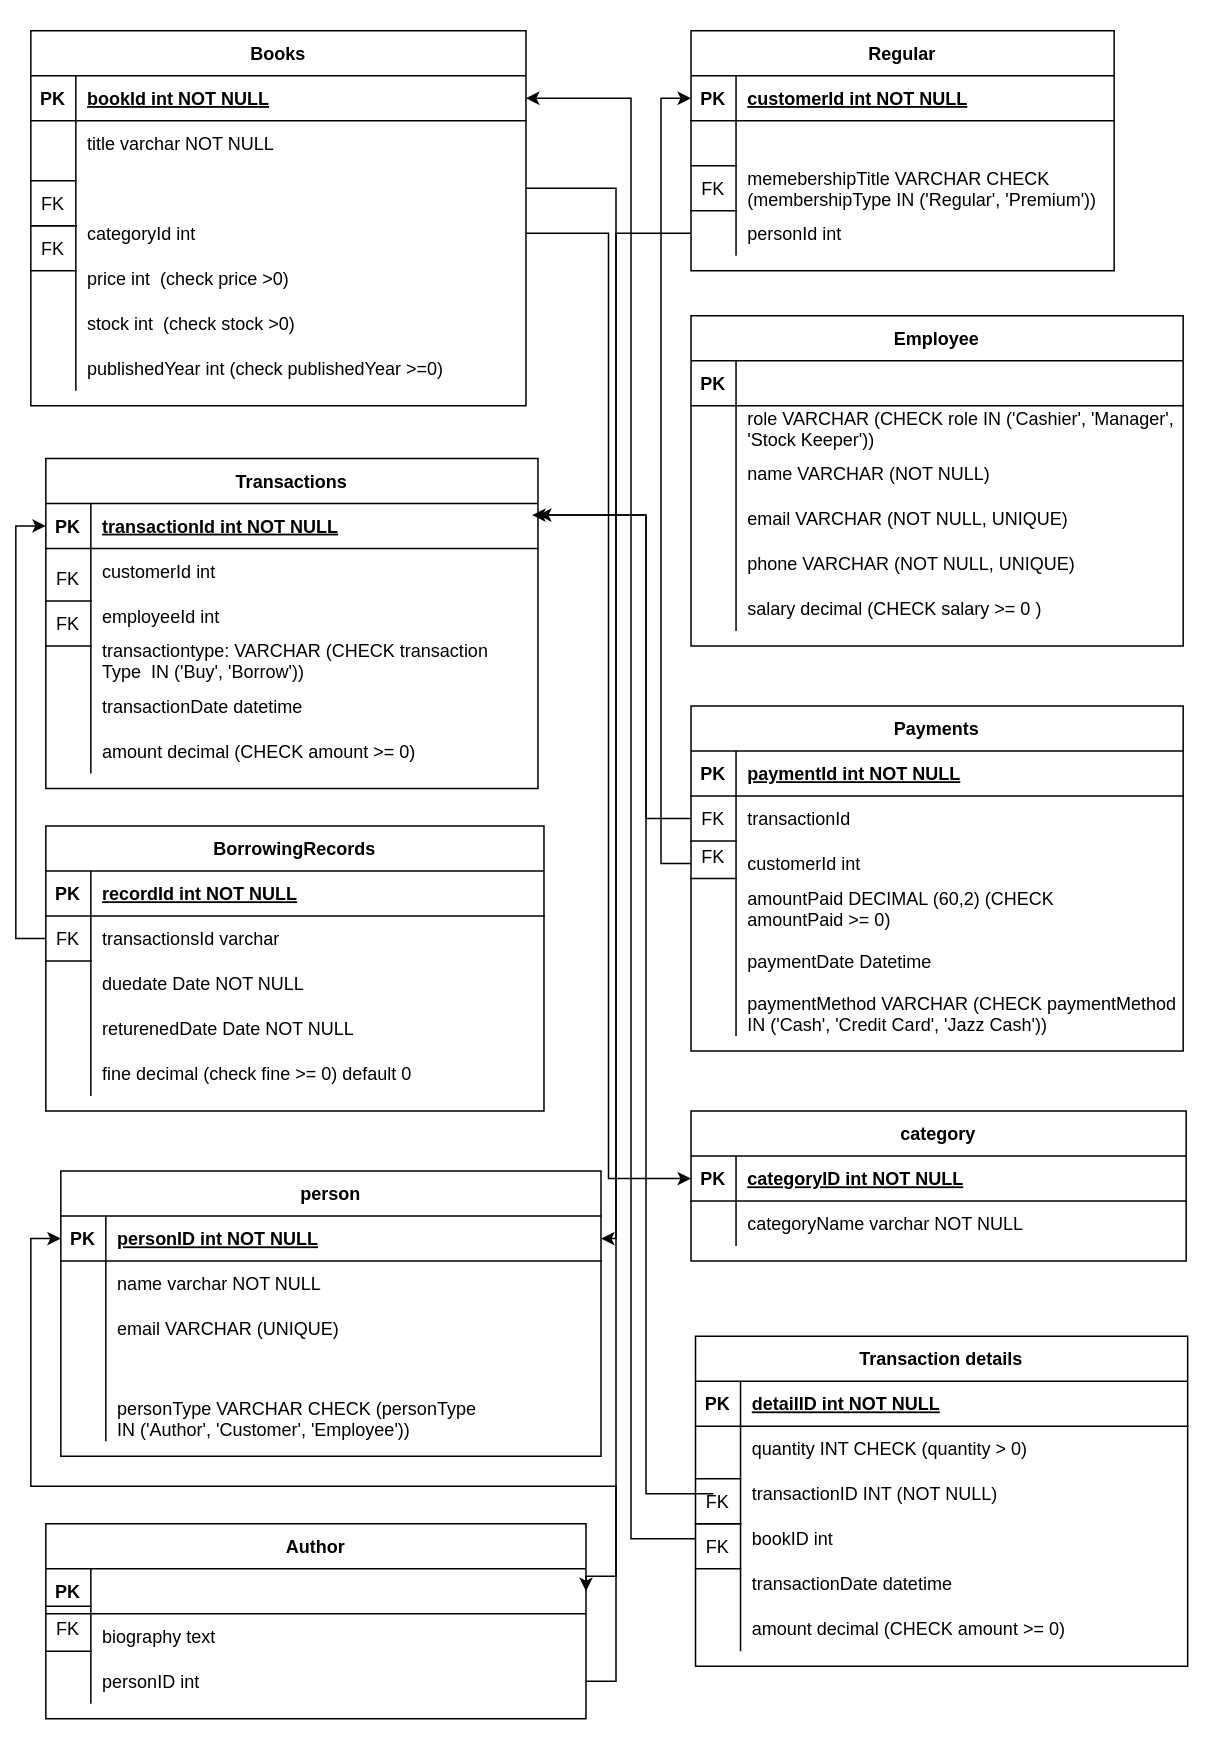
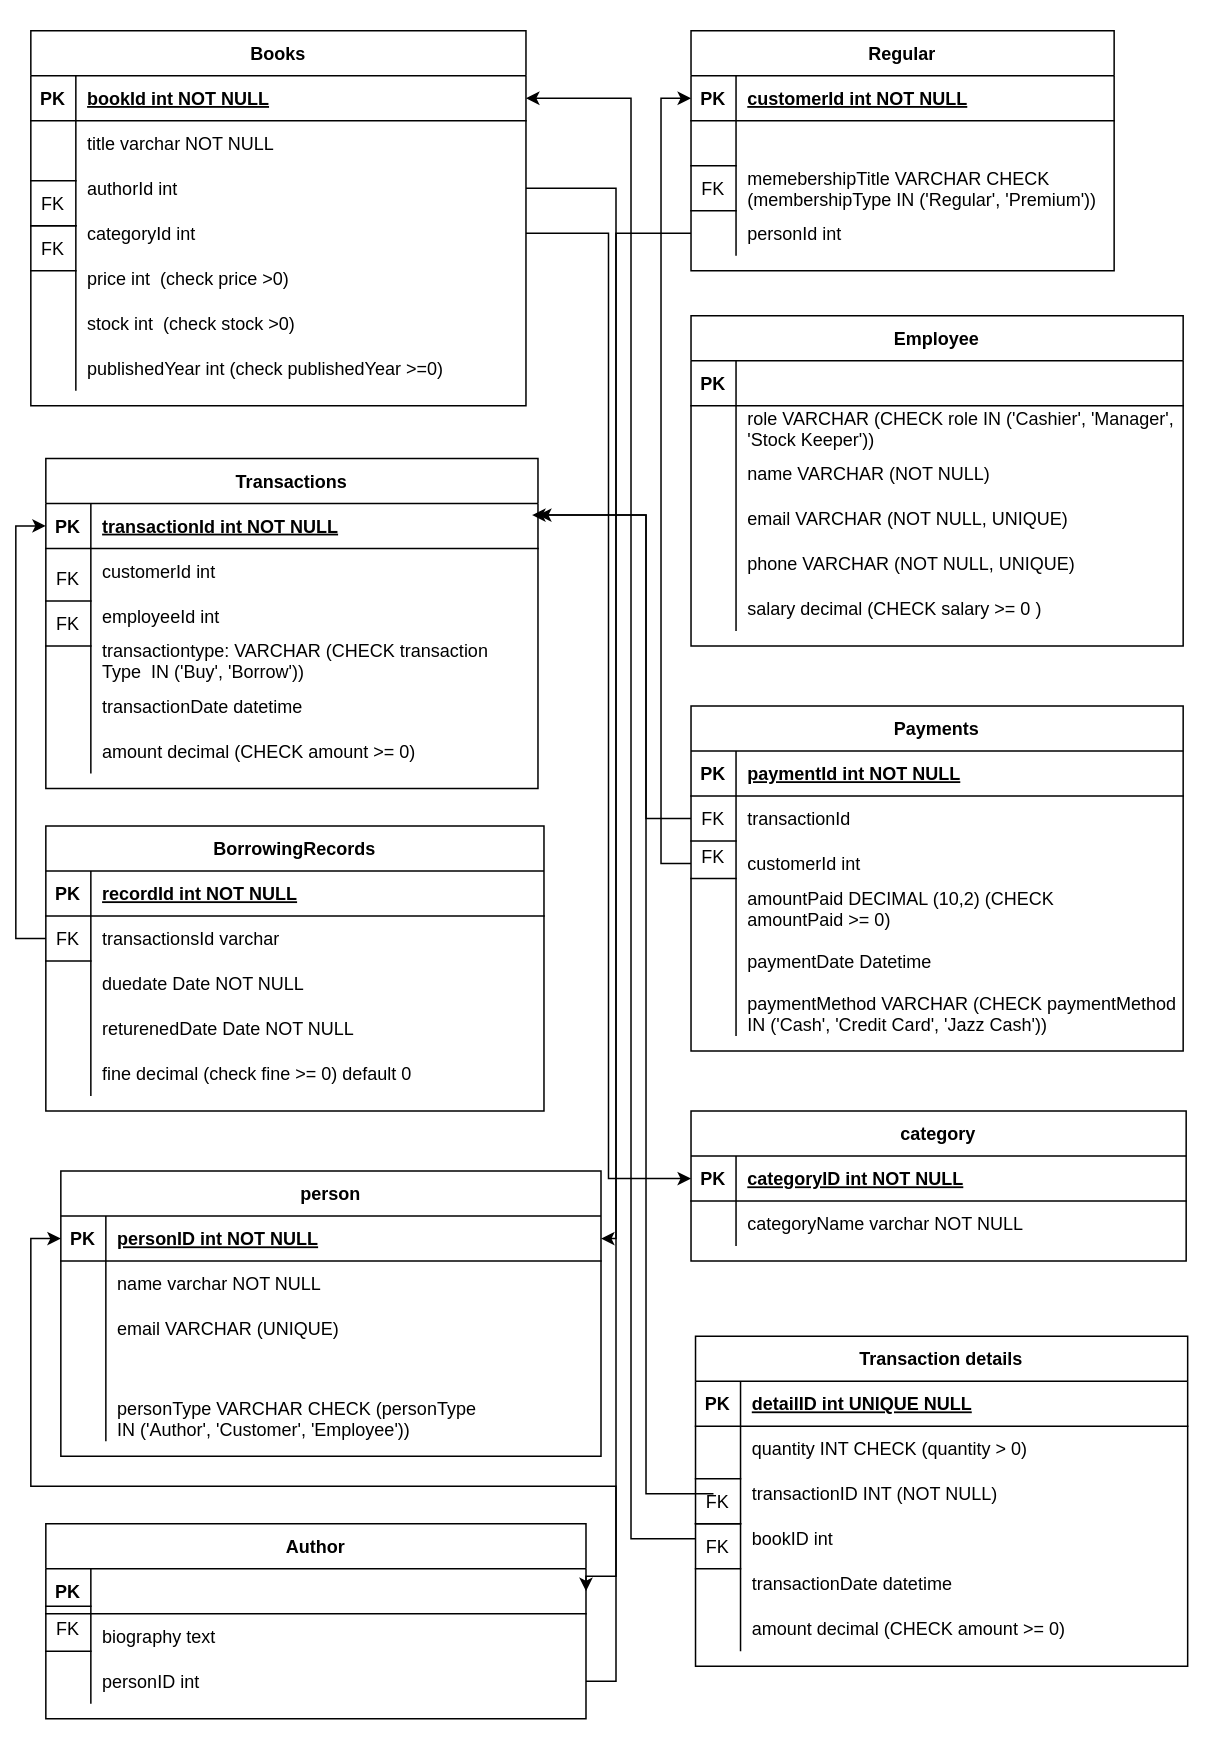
node "authorId int": added
node "amountPaid DECIMAL (60,2) (CHECK amountPaid >= 0)": label "amountPaid DECIMAL (60,2) (CHECK amountPaid >= 0)" -> "amountPaid DECIMAL (10,2) (CHECK amountPaid >= 0)"
node "detailID int NOT NULL": label "detailID int NOT NULL" -> "detailID int UNIQUE NULL"
